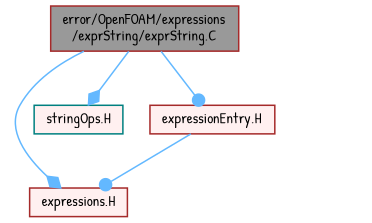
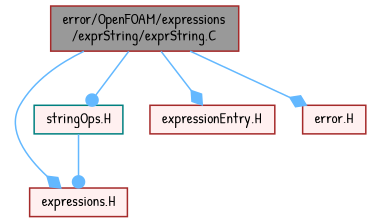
edge "error/OpenFOAM/expressions /exprString/exprString.C" -> "stringOps.H": arrowhead diamond -> dot
edge "error/OpenFOAM/expressions /exprString/exprString.C" -> "expressionEntry.H": arrowhead dot -> diamond
node "error.H": added
edge "expressionEntry.H" -> "expressions.H": now "stringOps.H" -> "expressions.H"
